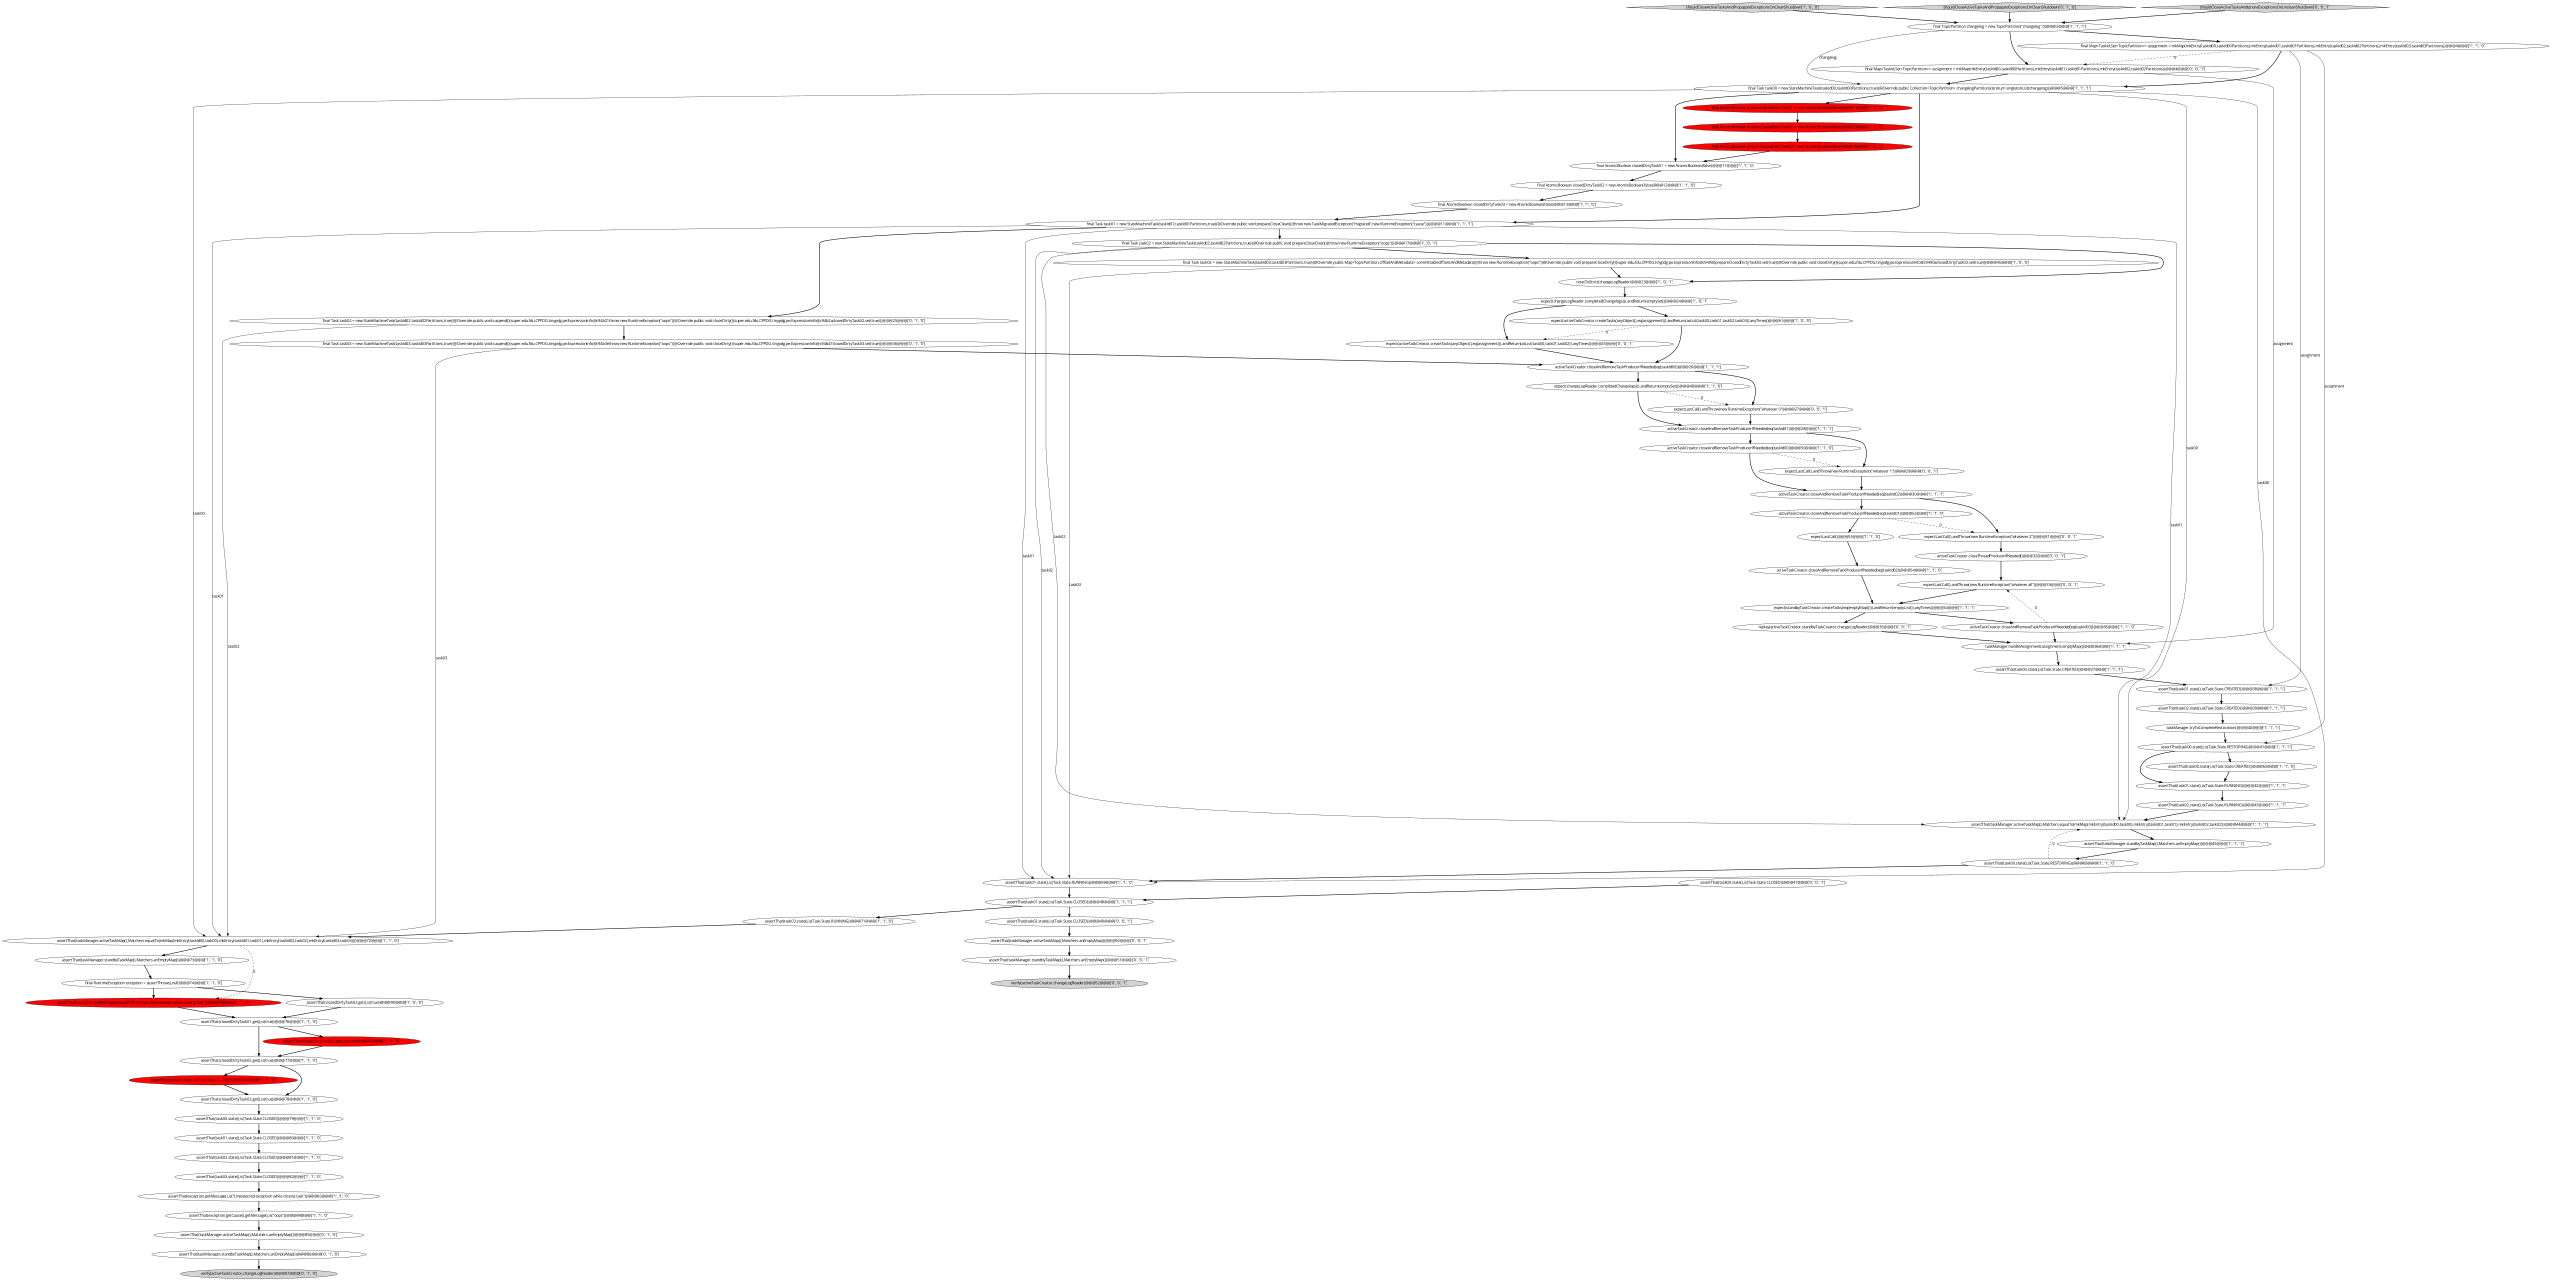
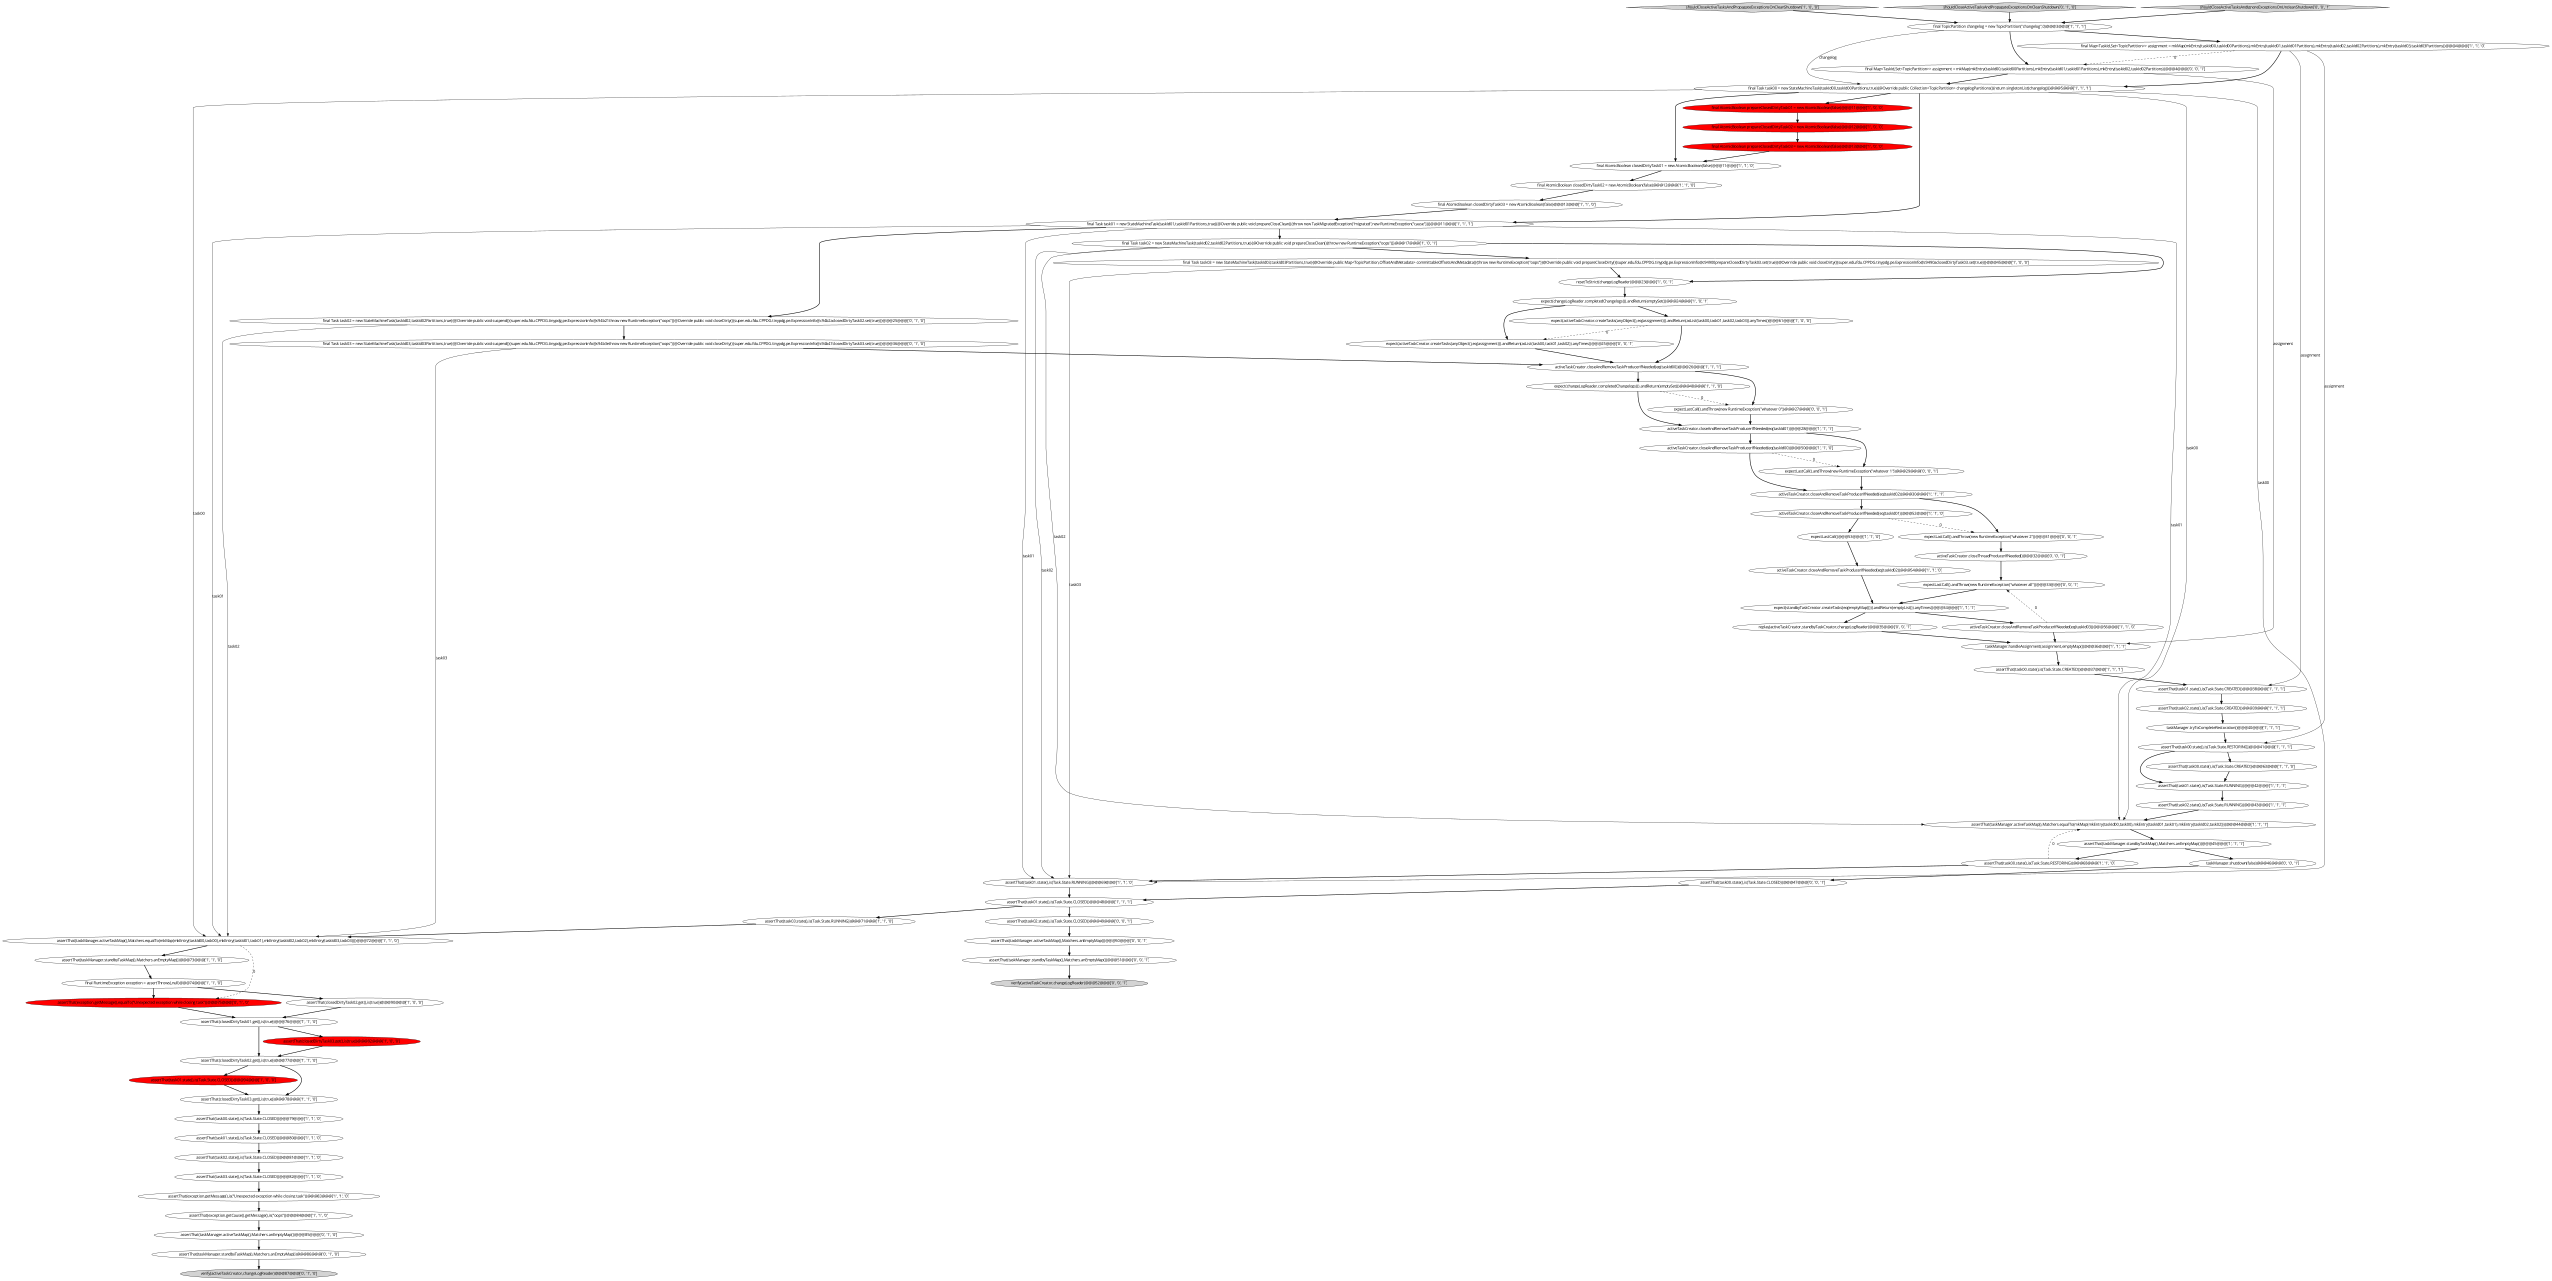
node "taskManager.shutdown(false)@@@46@@@['0', '0', '1']": added
